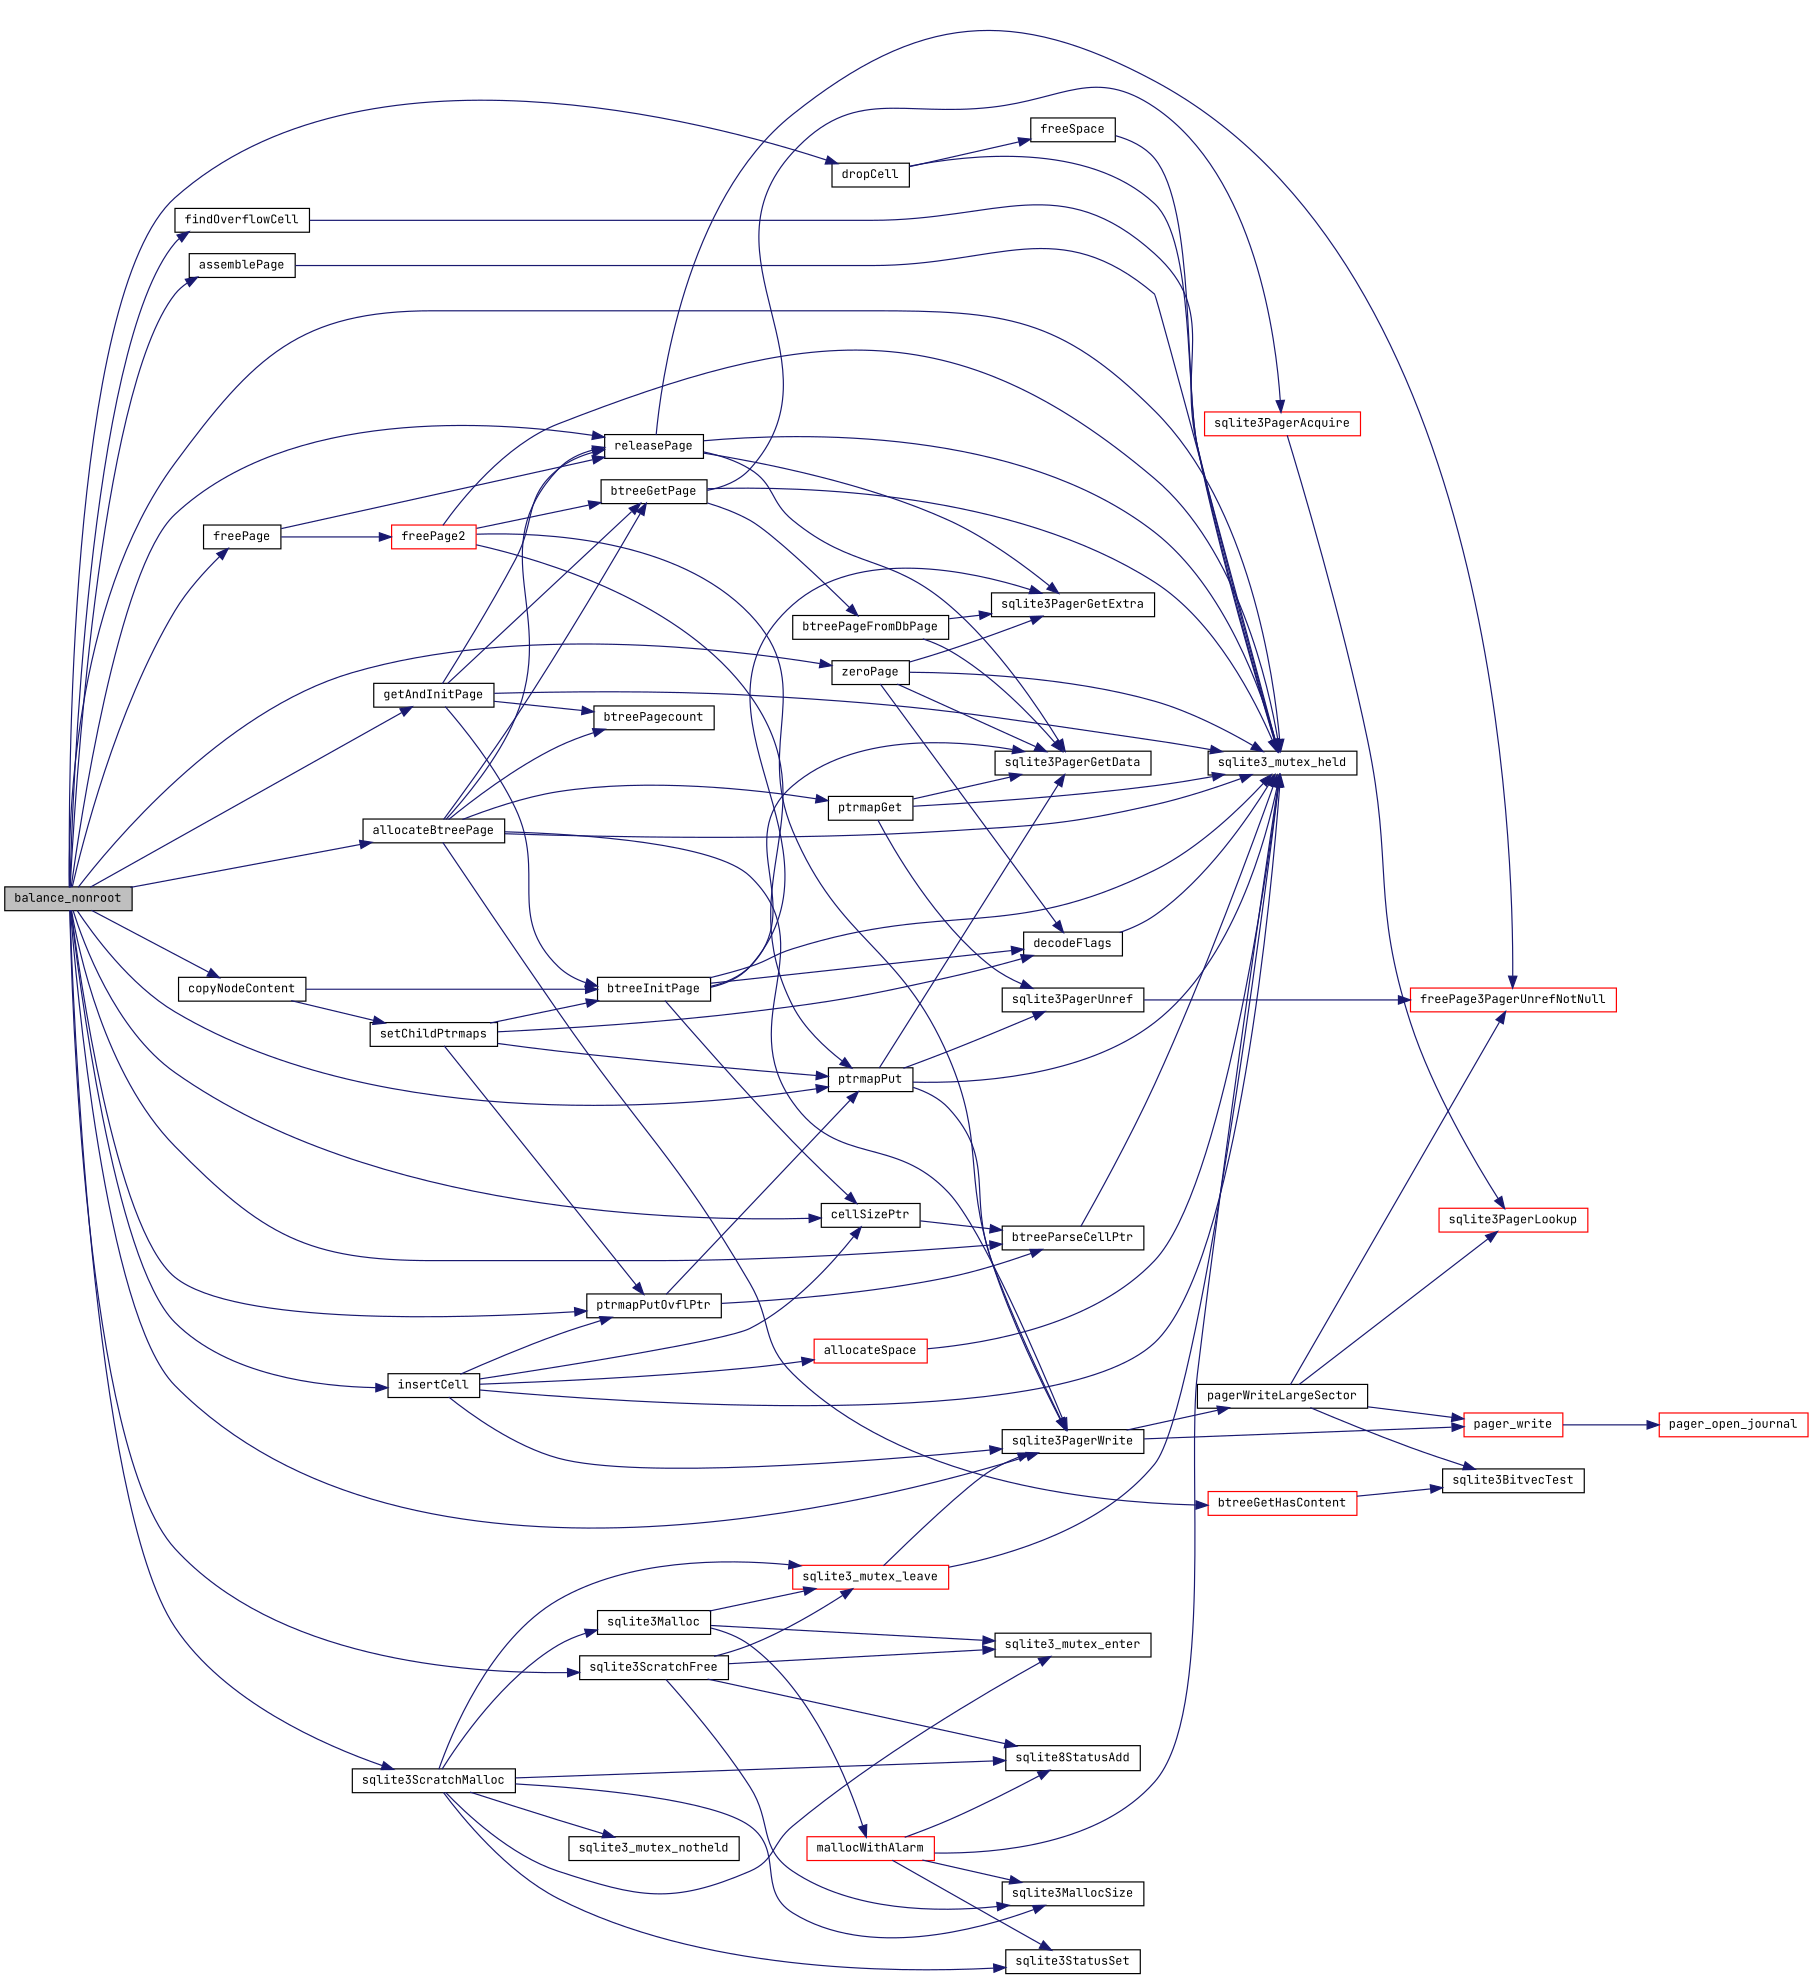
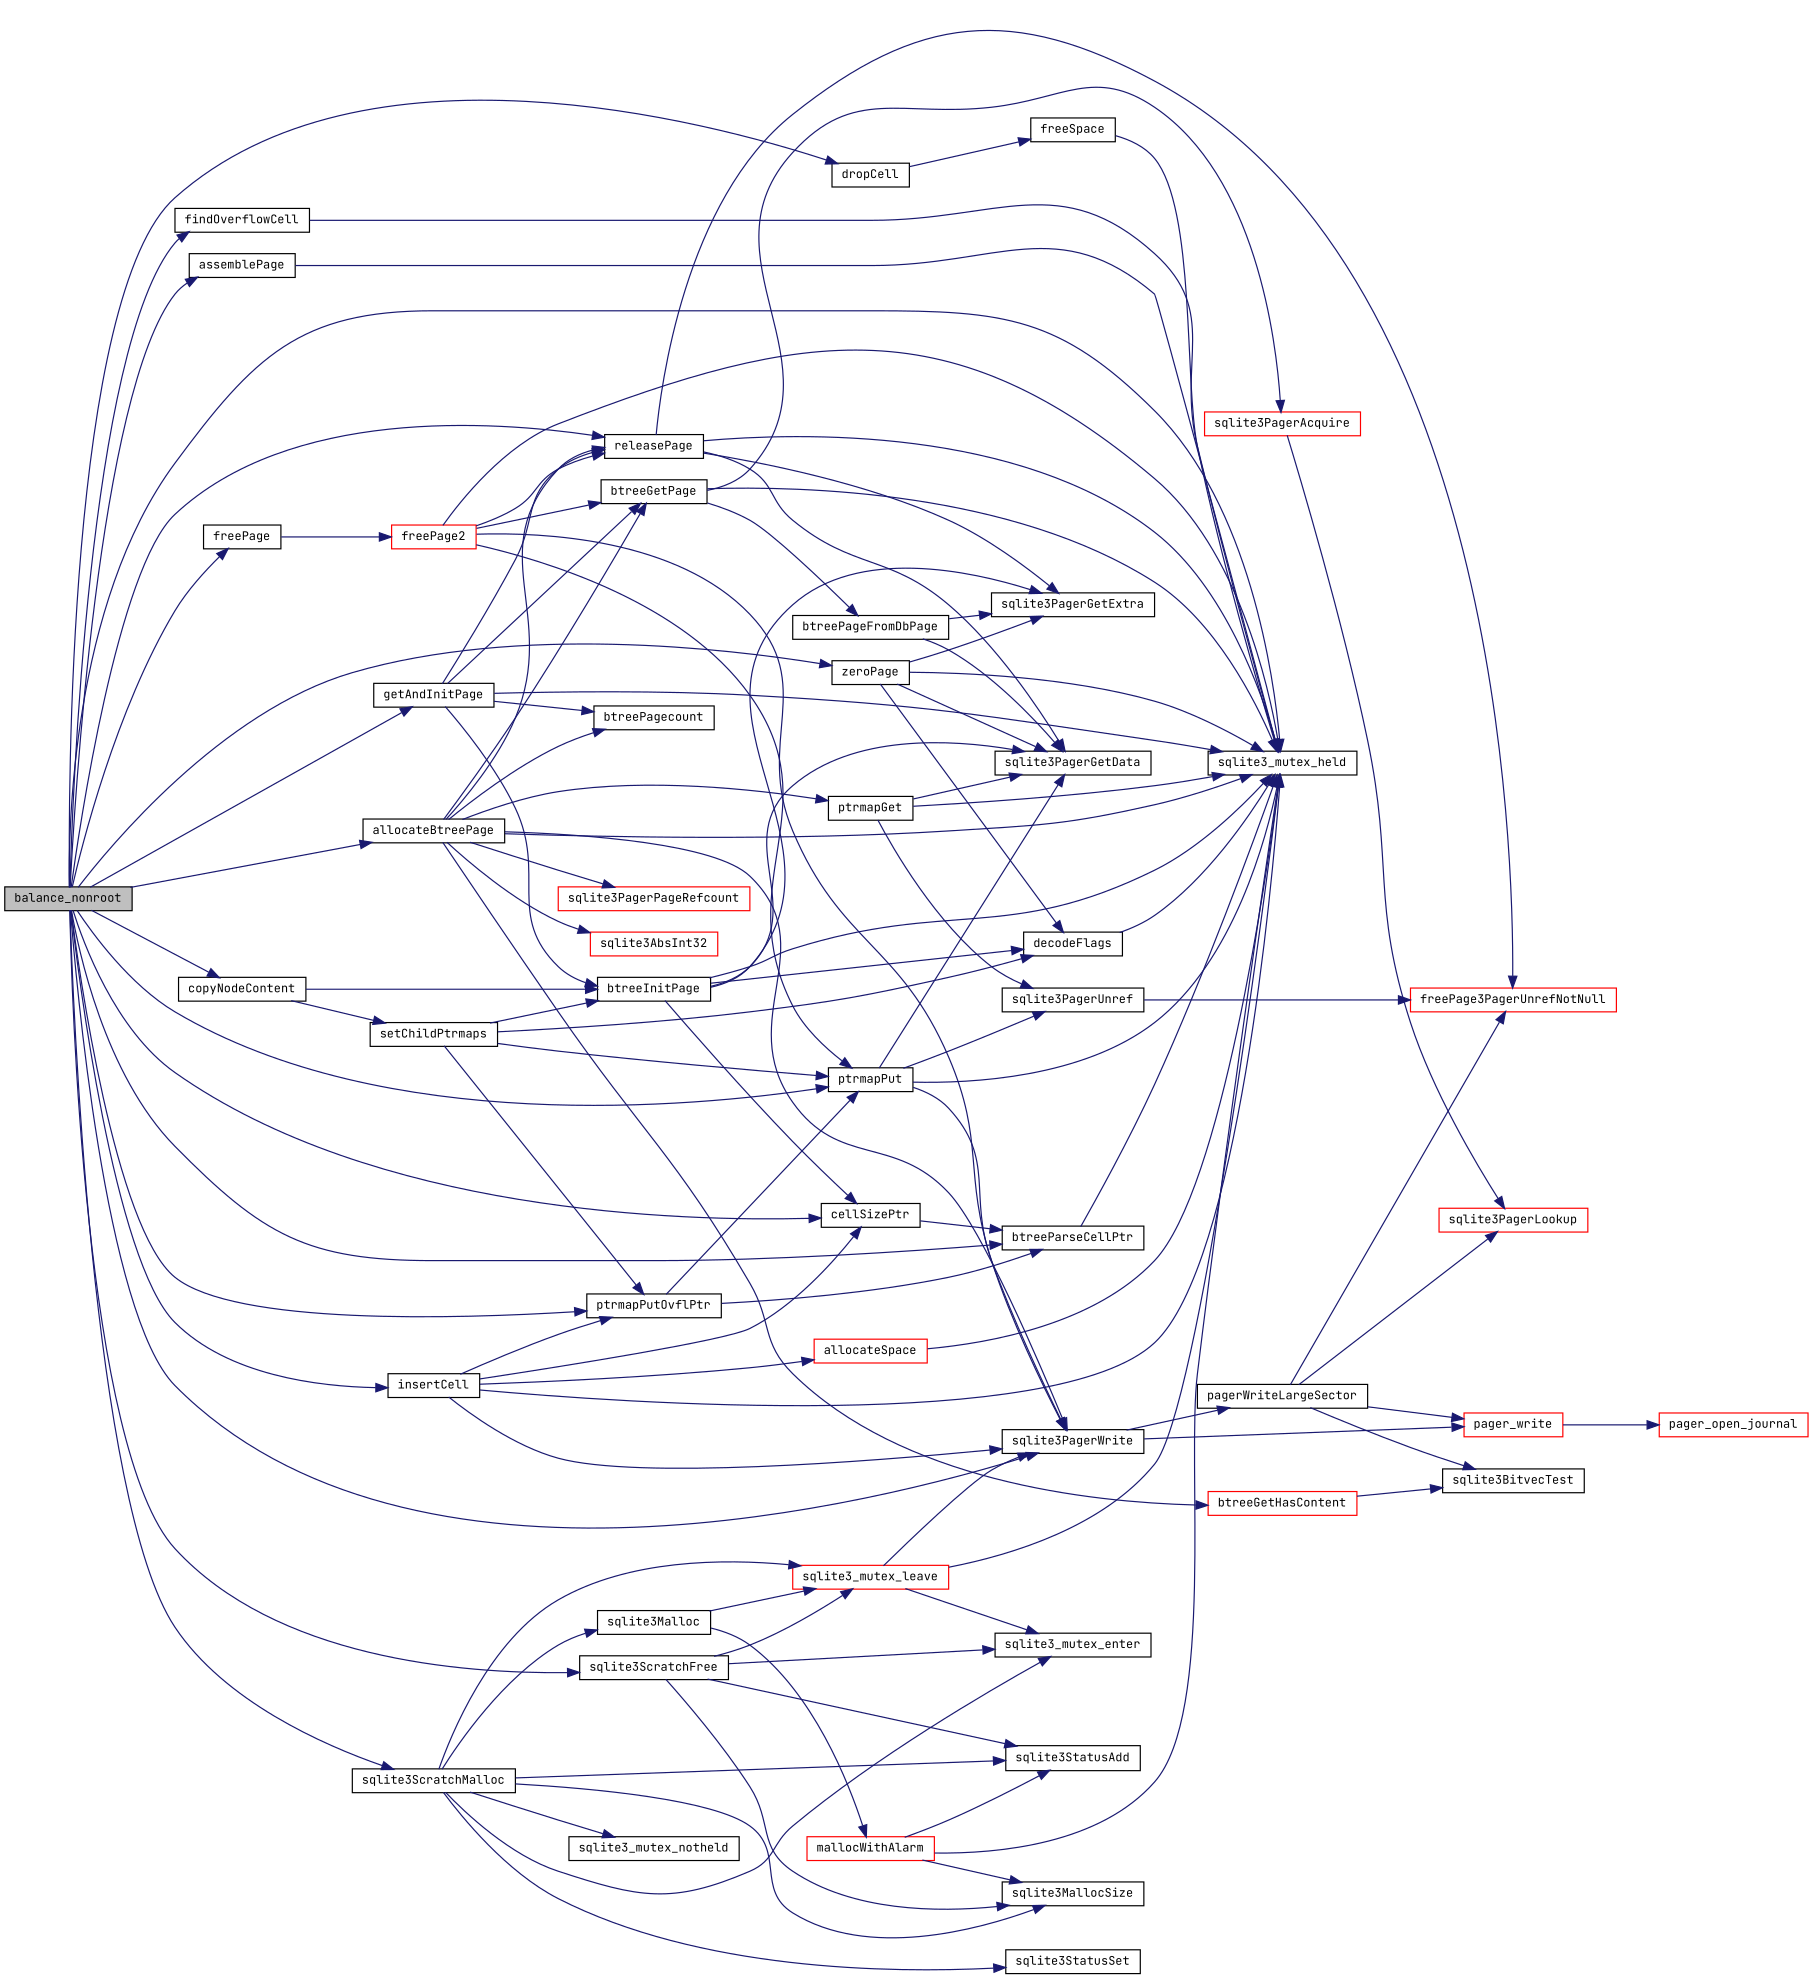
edge "dropCell" -> "sqlite3_mutex_held": removed
edge "freePage" -> "releasePage": now "freePage2" -> "releasePage"
node "sqlite3PagerPageRefcount": added
node "sqlite3AbsInt32": added
edge "sqlite3Malloc" -> "sqlite3_mutex_enter": now "sqlite3_mutex_leave" -> "sqlite3_mutex_enter"
node "sqlite8StatusAdd": label "sqlite8StatusAdd" -> "sqlite3StatusAdd"
edge "mallocWithAlarm" -> "sqlite3StatusSet": removed
